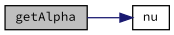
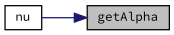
edge "getAlpha" -> "nu": reversed
